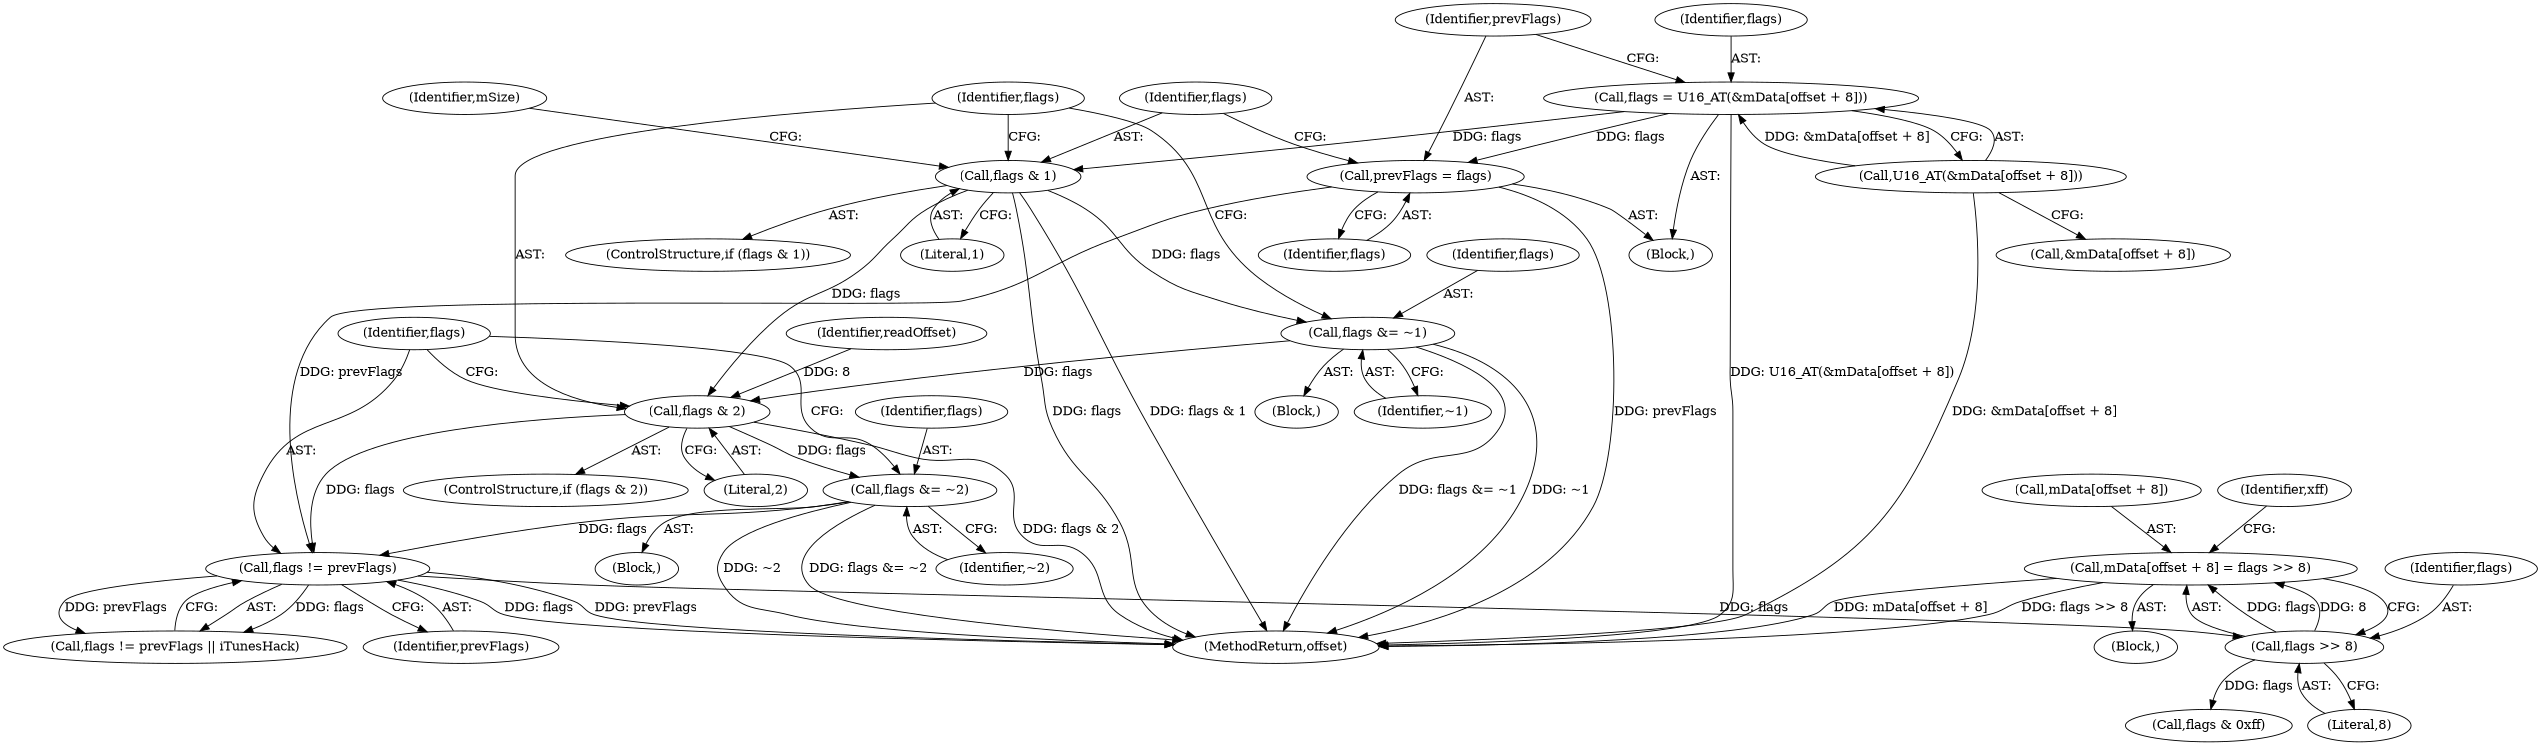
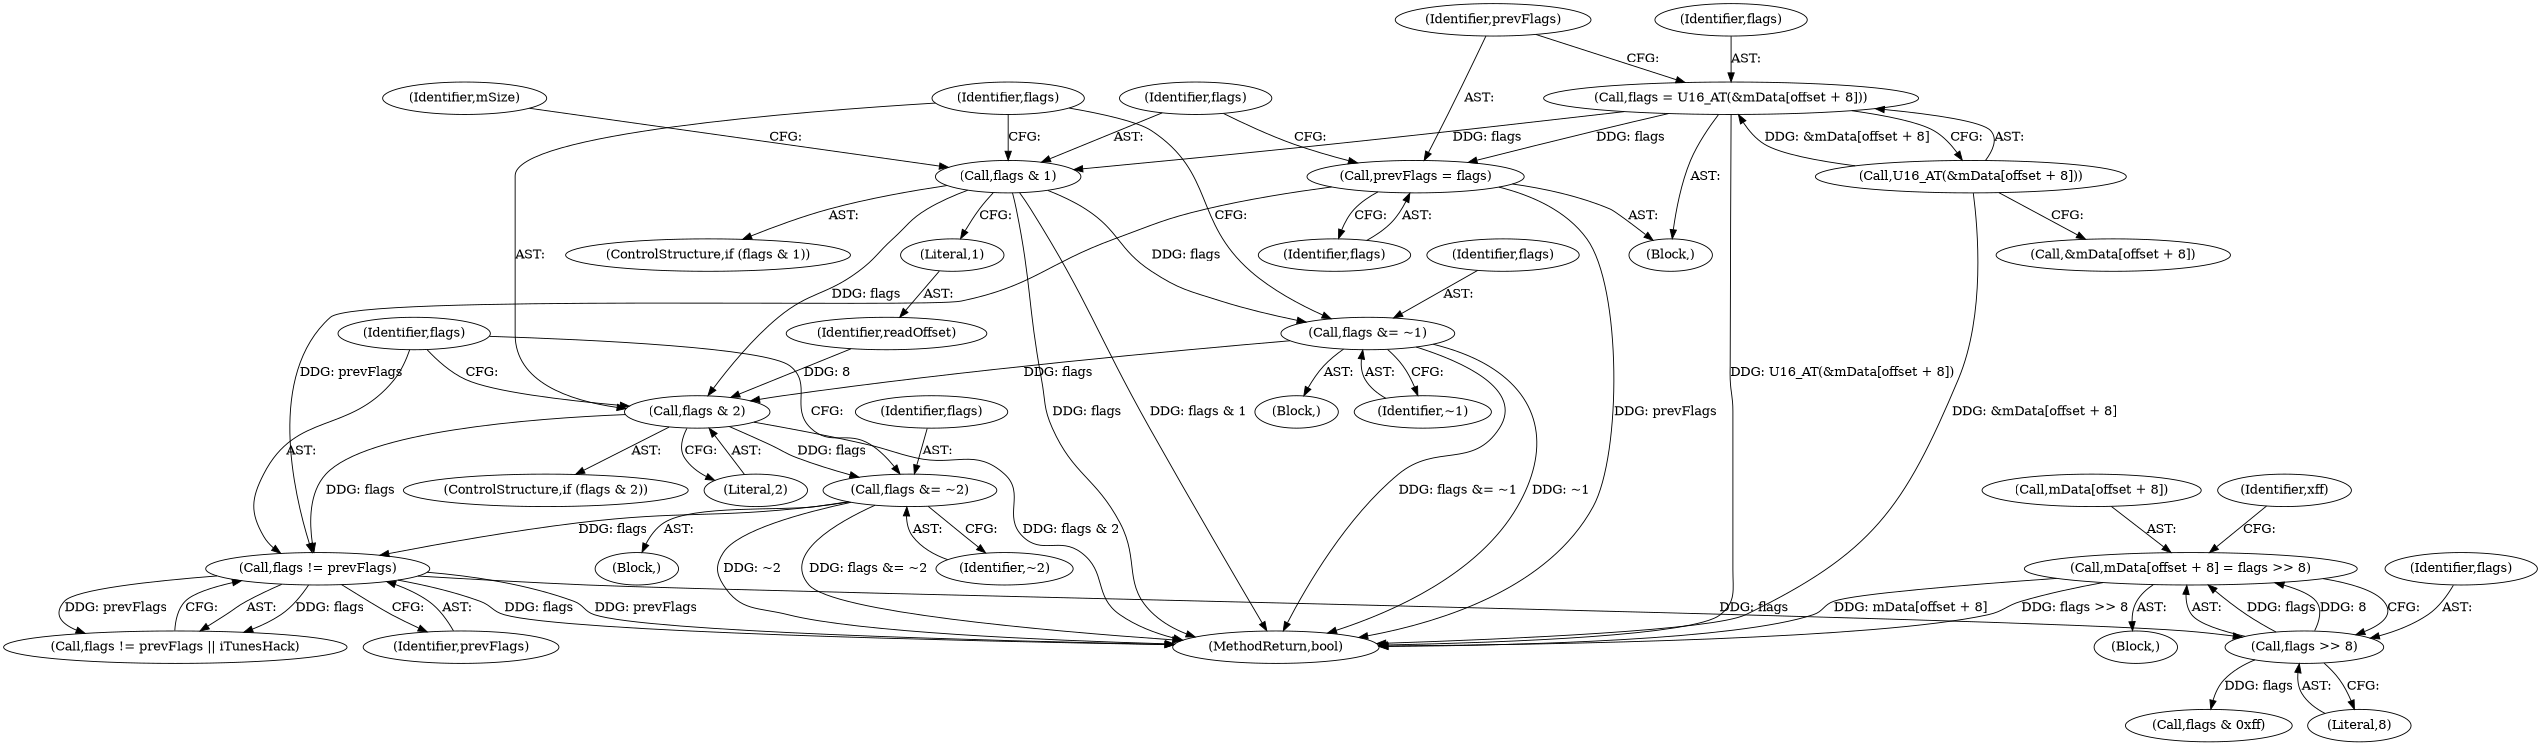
edge "(Literal,1)" -> "(Call,flags & 1)": now "(Literal,1)" -> "(Identifier,readOffset)"
node "(MethodReturn,offset)": label "(MethodReturn,offset)" -> "(MethodReturn,bool)"
